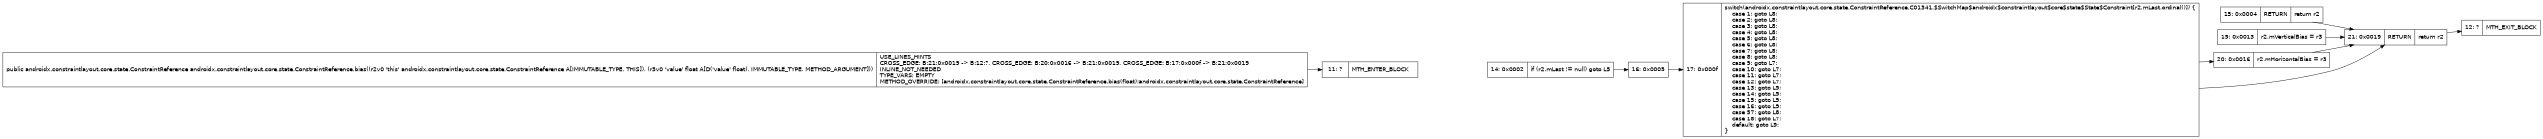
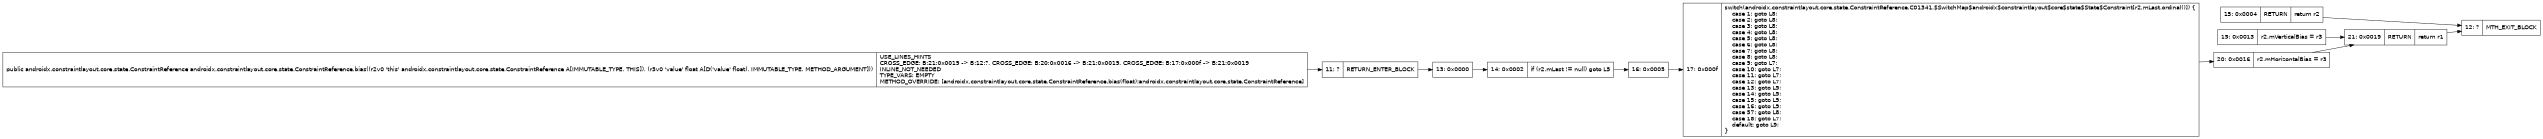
edge "15: 0x0004" -> "21: 0x0019": now "15: 0x0004" -> "12: ?"
node "21: 0x0019": text "return r2" -> "return r1"
node "11: ?": text "MTH_ENTER_BLOCK" -> "RETURN_ENTER_BLOCK"
node "13: 0x0000": added
edge "17: 0x000f" -> "21: 0x0019": removed
